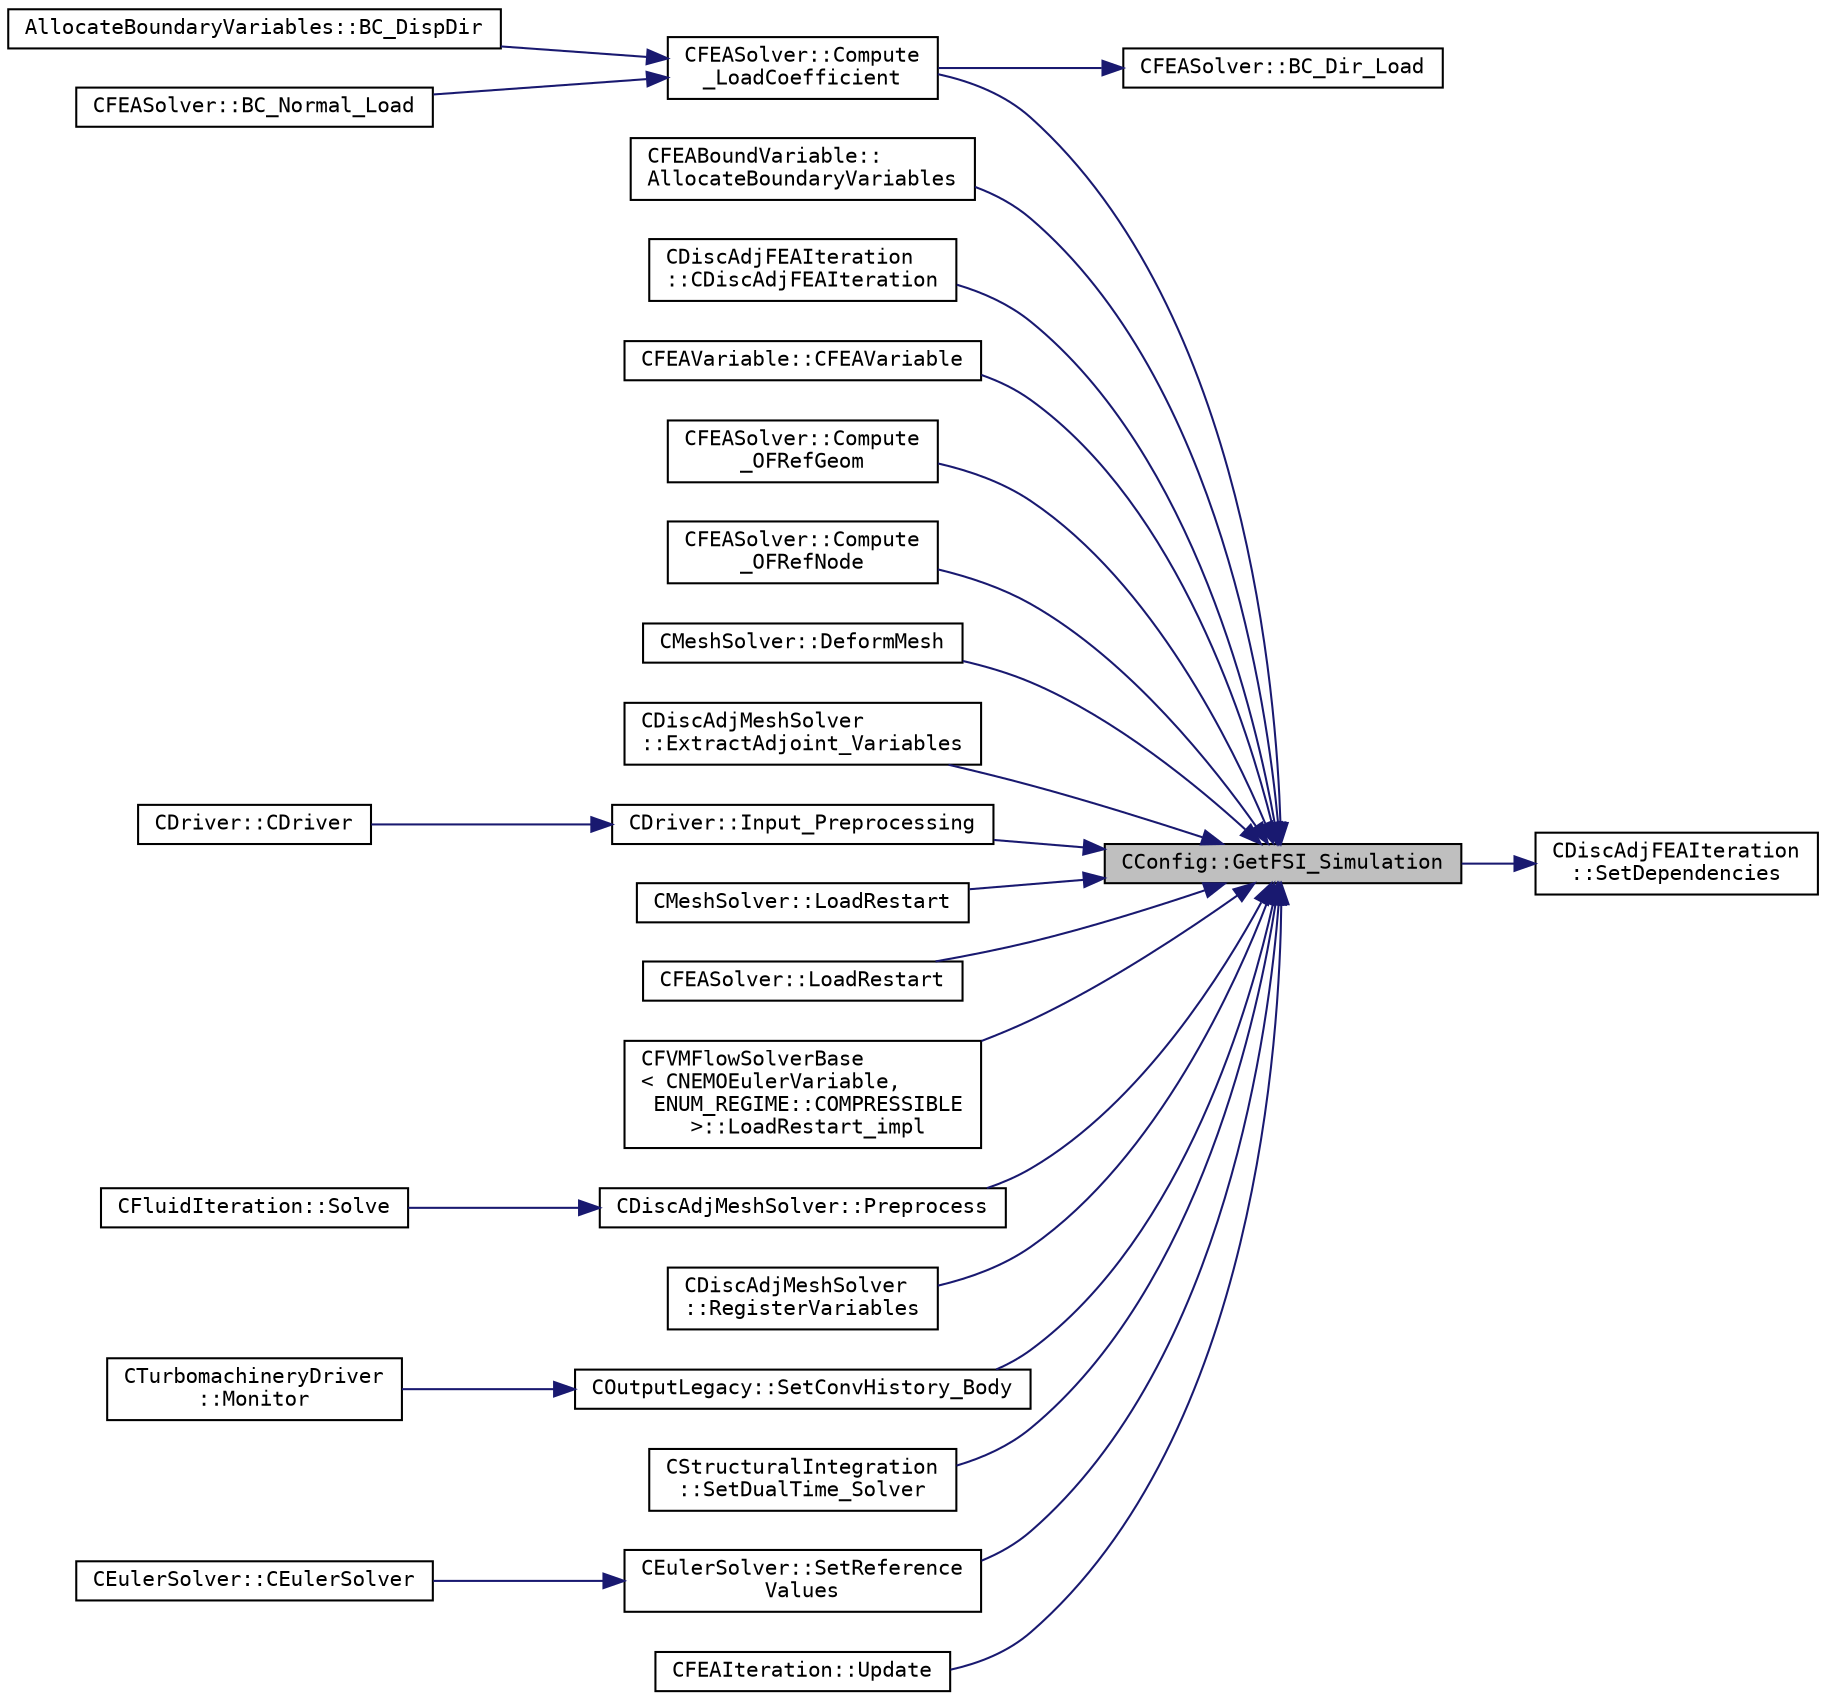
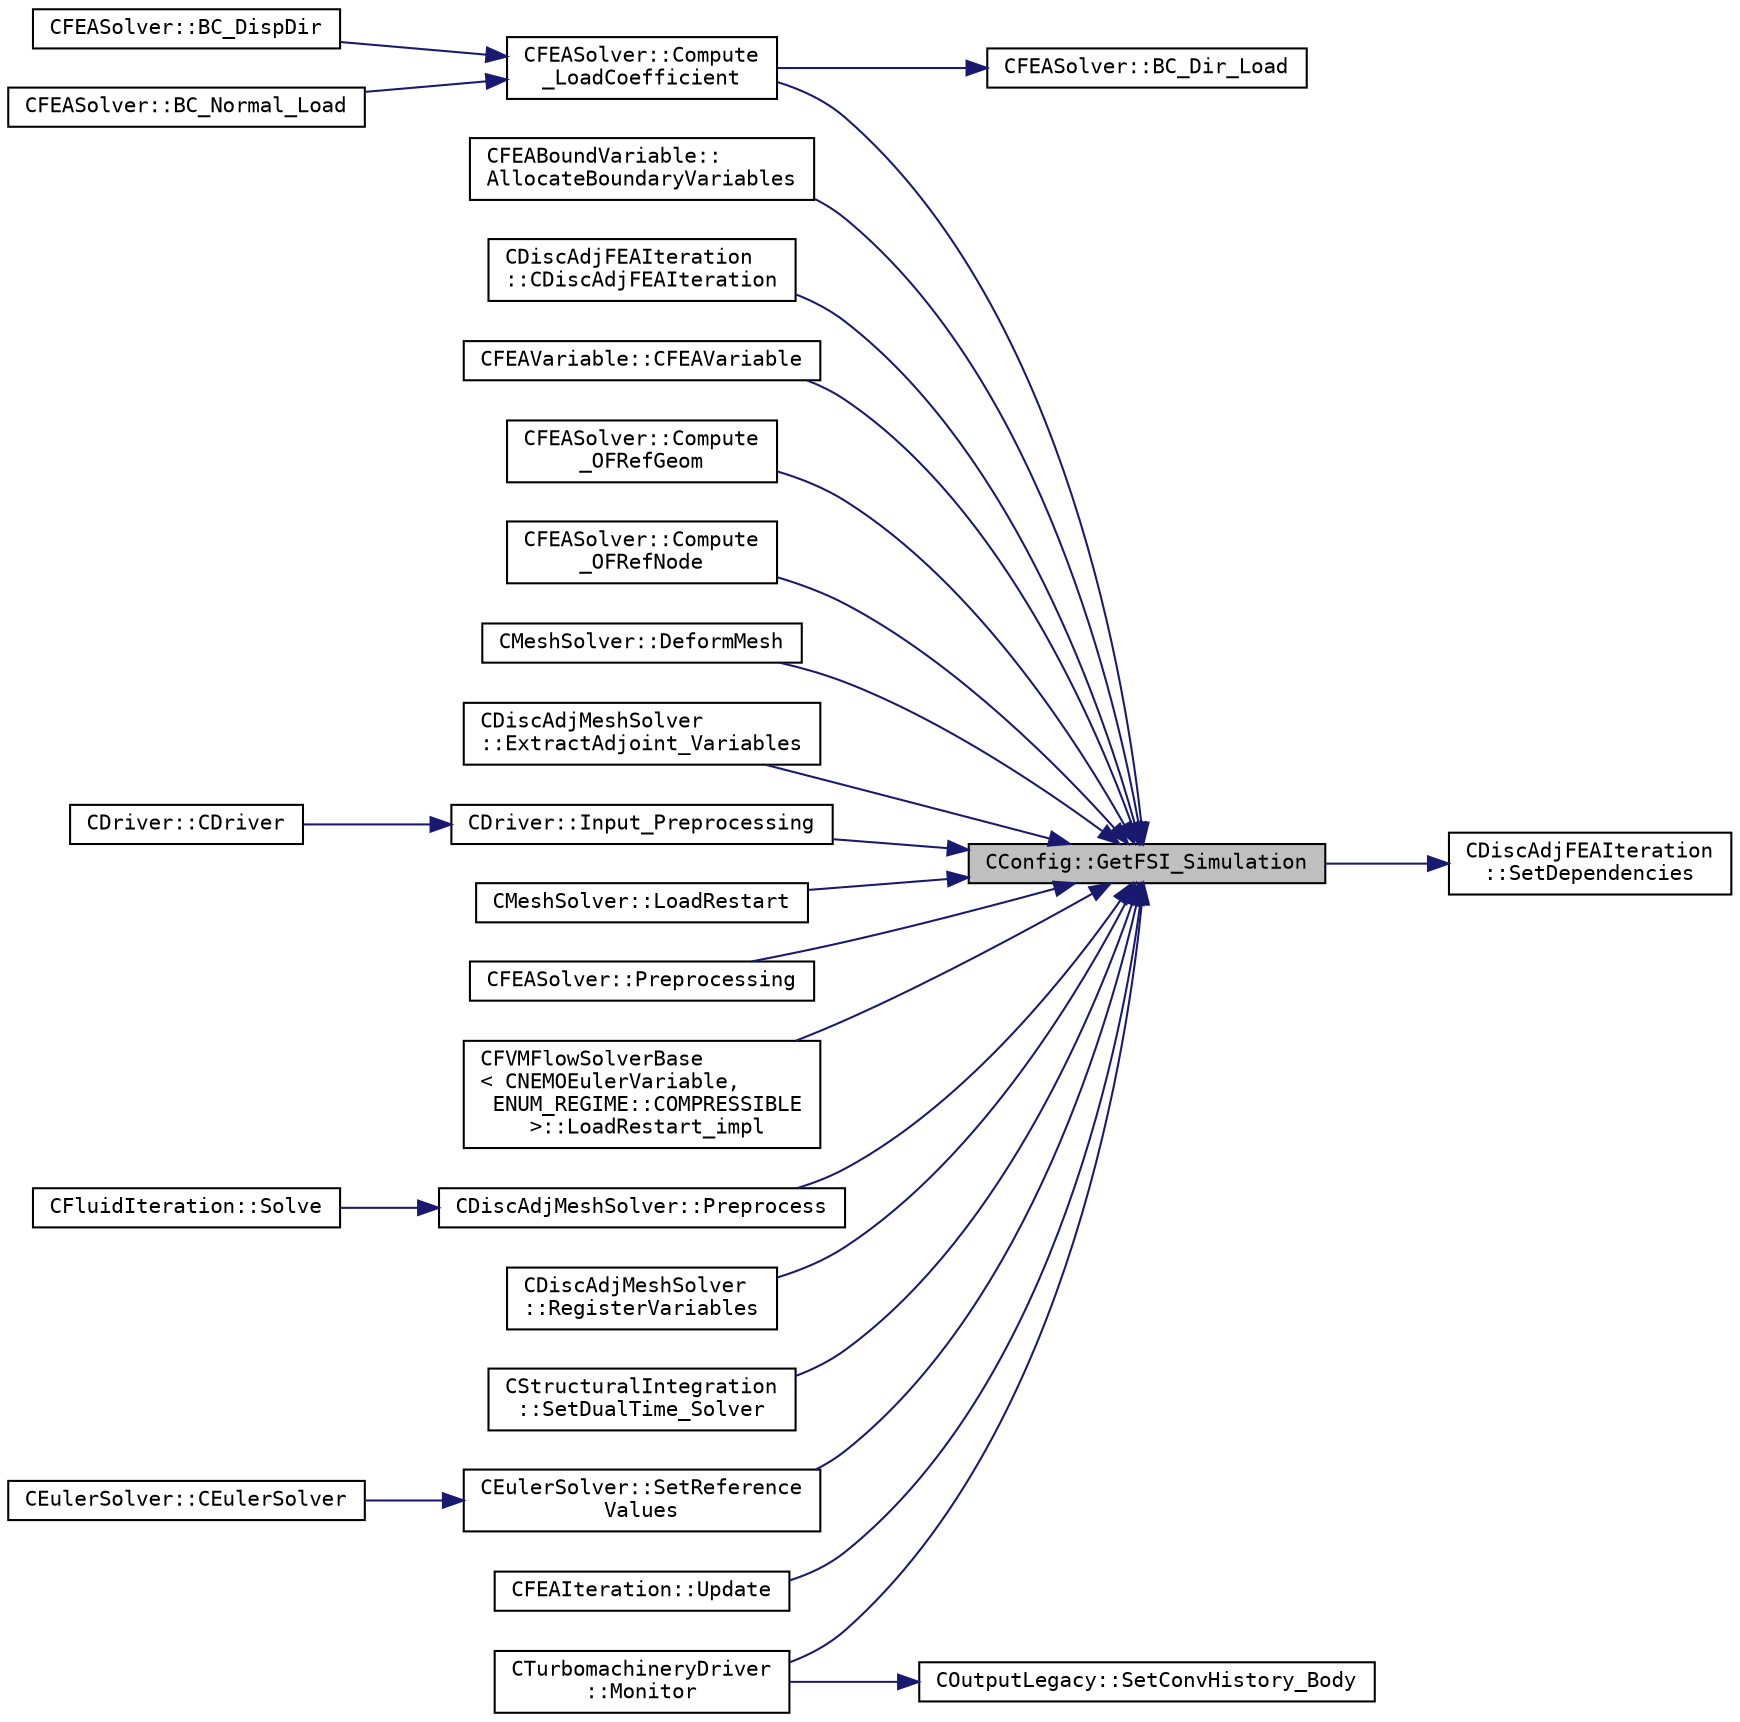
node "AllocateBoundaryVariables::BC_DispDir": label "AllocateBoundaryVariables::BC_DispDir" -> "CFEASolver::BC_DispDir"
node "CFEASolver::LoadRestart": label "CFEASolver::LoadRestart" -> "CFEASolver::Preprocessing"
edge "COutputLegacy::SetConvHistory_Body" -> "CConfig::GetFSI_Simulation": now "CTurbomachineryDriver ::Monitor" -> "CConfig::GetFSI_Simulation"
